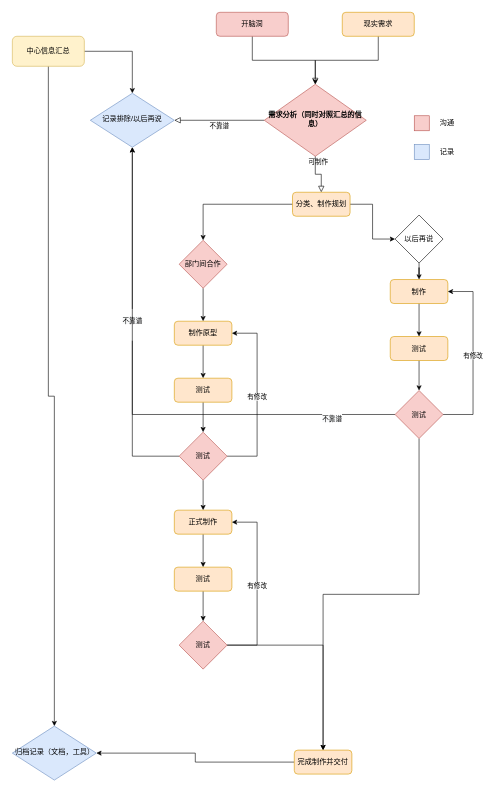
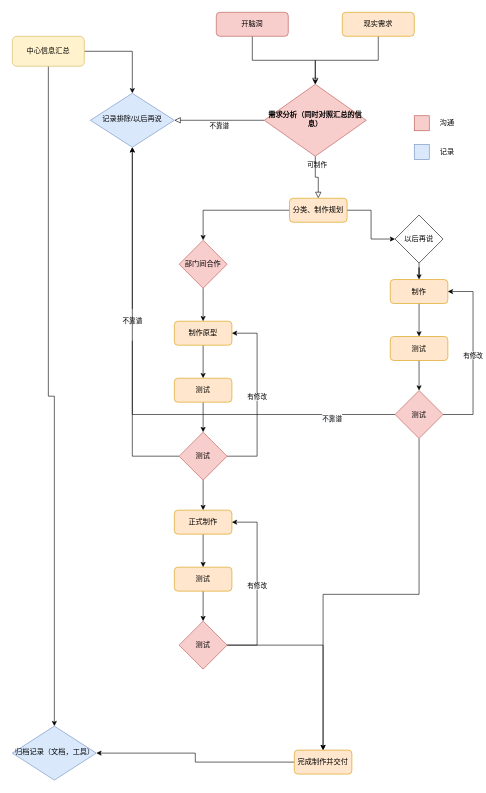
node "分类、制作规划": moved (321, 204) -> (318, 210)
